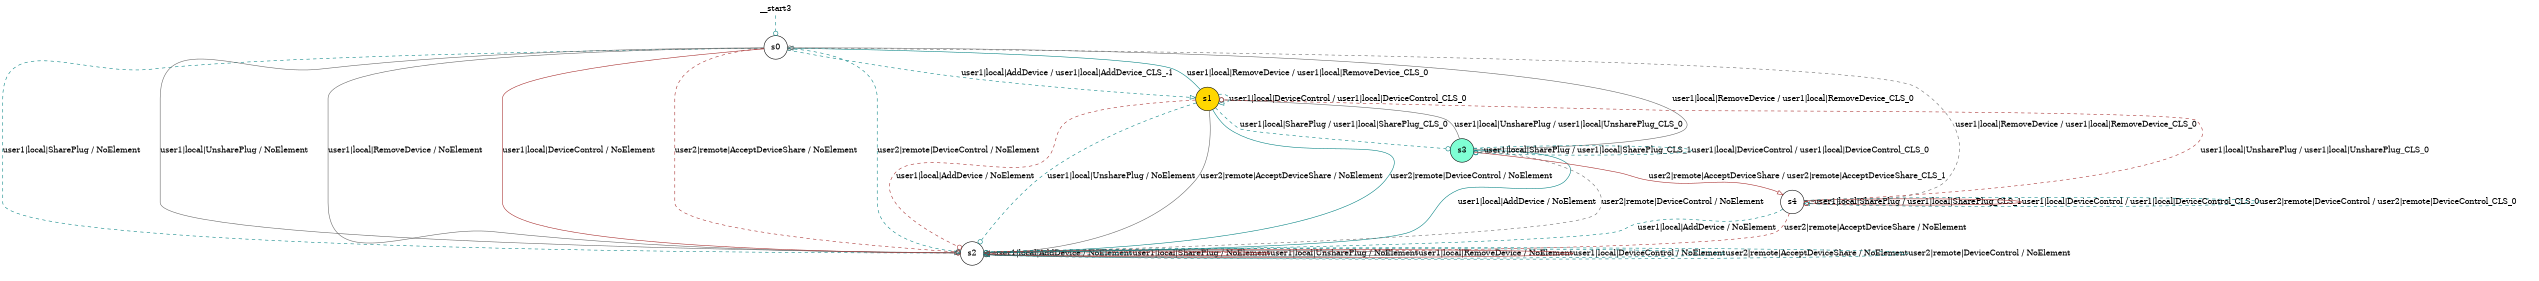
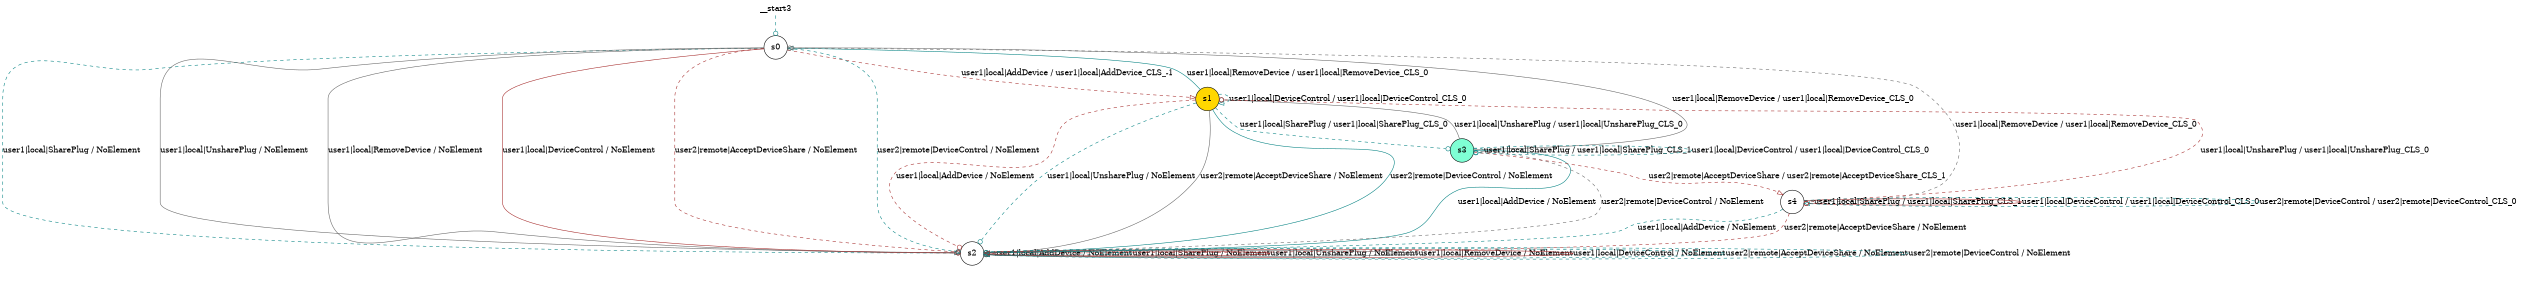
edge "s0" -> "s1": color teal -> brown
edge "s3" -> "s4": style solid -> dashed
